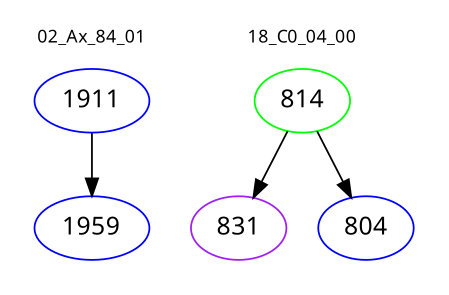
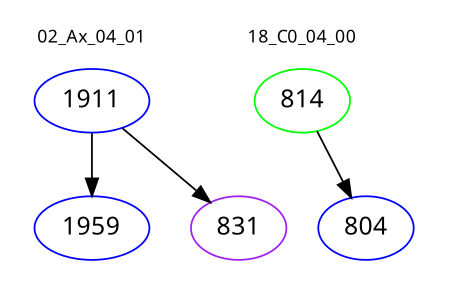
cluster "02_Ax_84_01": label "02_Ax_84_01" -> "02_Ax_04_01"
edge "814" -> "831": now "1911" -> "831"
